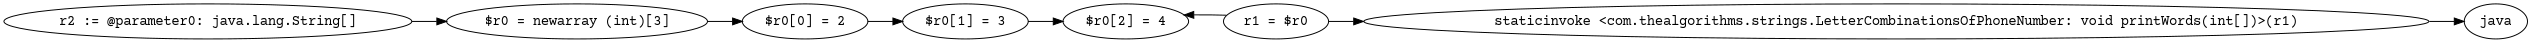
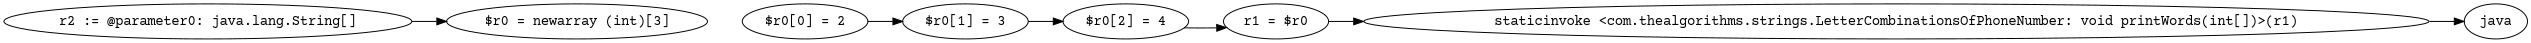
edge "r1 = $r0" -> "$r0[2] = 4": reversed
edge "$r0 = newarray (int)[3]" -> "$r0[0] = 2": removed
